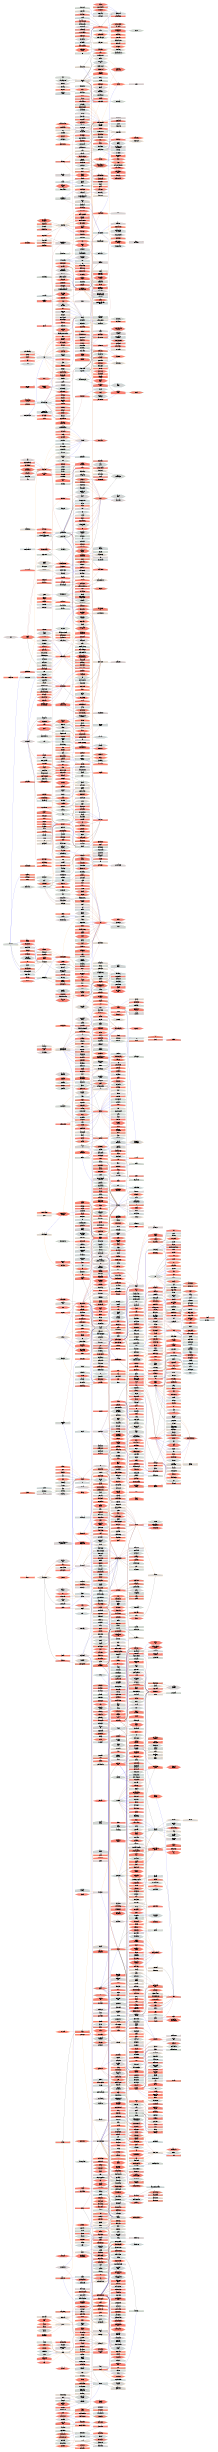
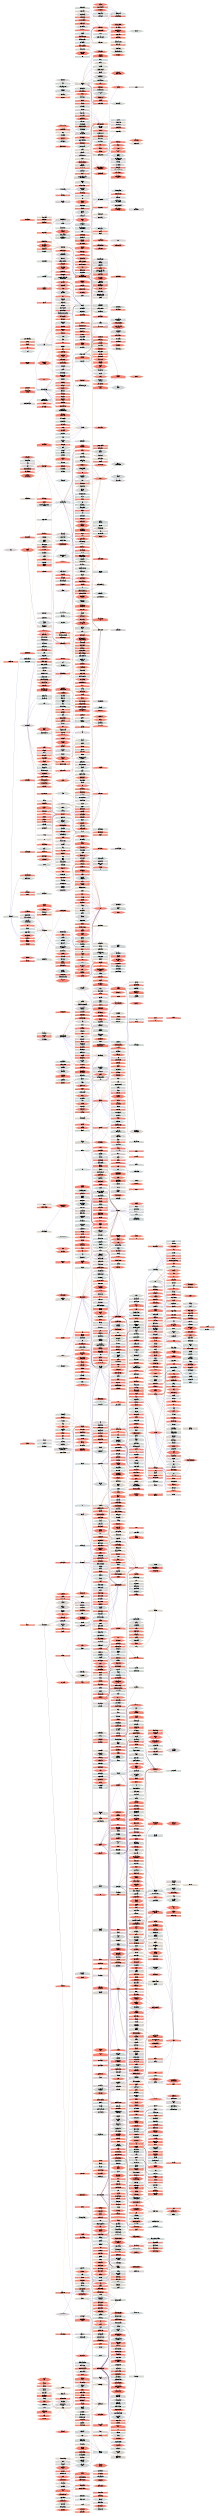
node "Above & Beyond": added
node "Caetano Veloso": fillcolor lightgrey -> salmon
